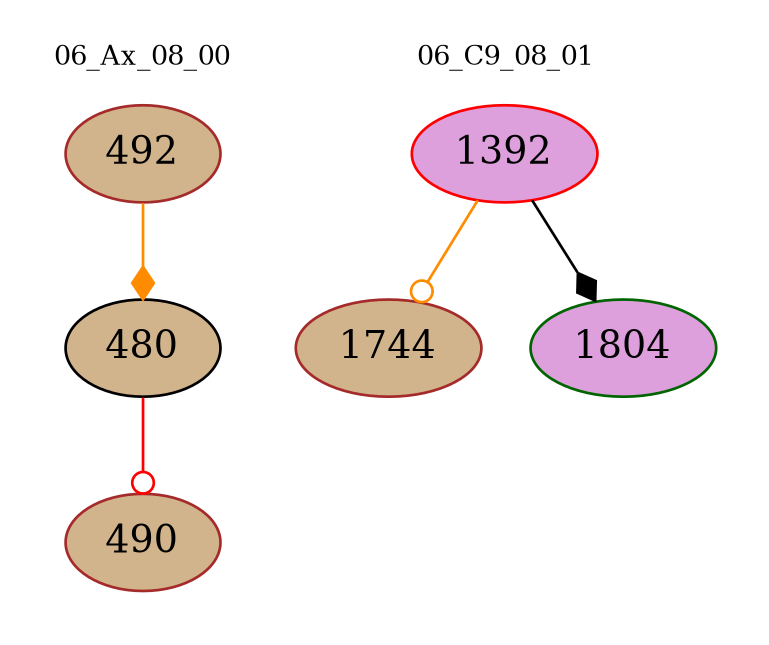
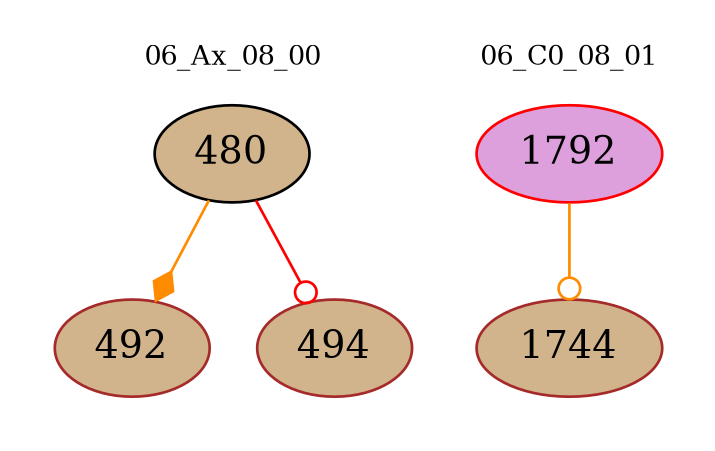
cluster "06_C9_08_01": label "06_C9_08_01" -> "06_C0_08_01"
node "1392": label "1392" -> "1792"
edge "492" -> "480": reversed
node "1804": removed
node "490": label "490" -> "494"
